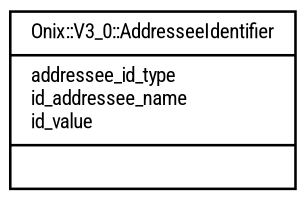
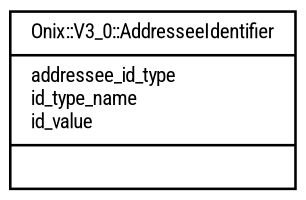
node "Onix::V3_0::AddresseeIdentifier": text "id_addressee_name" -> "id_type_name"
